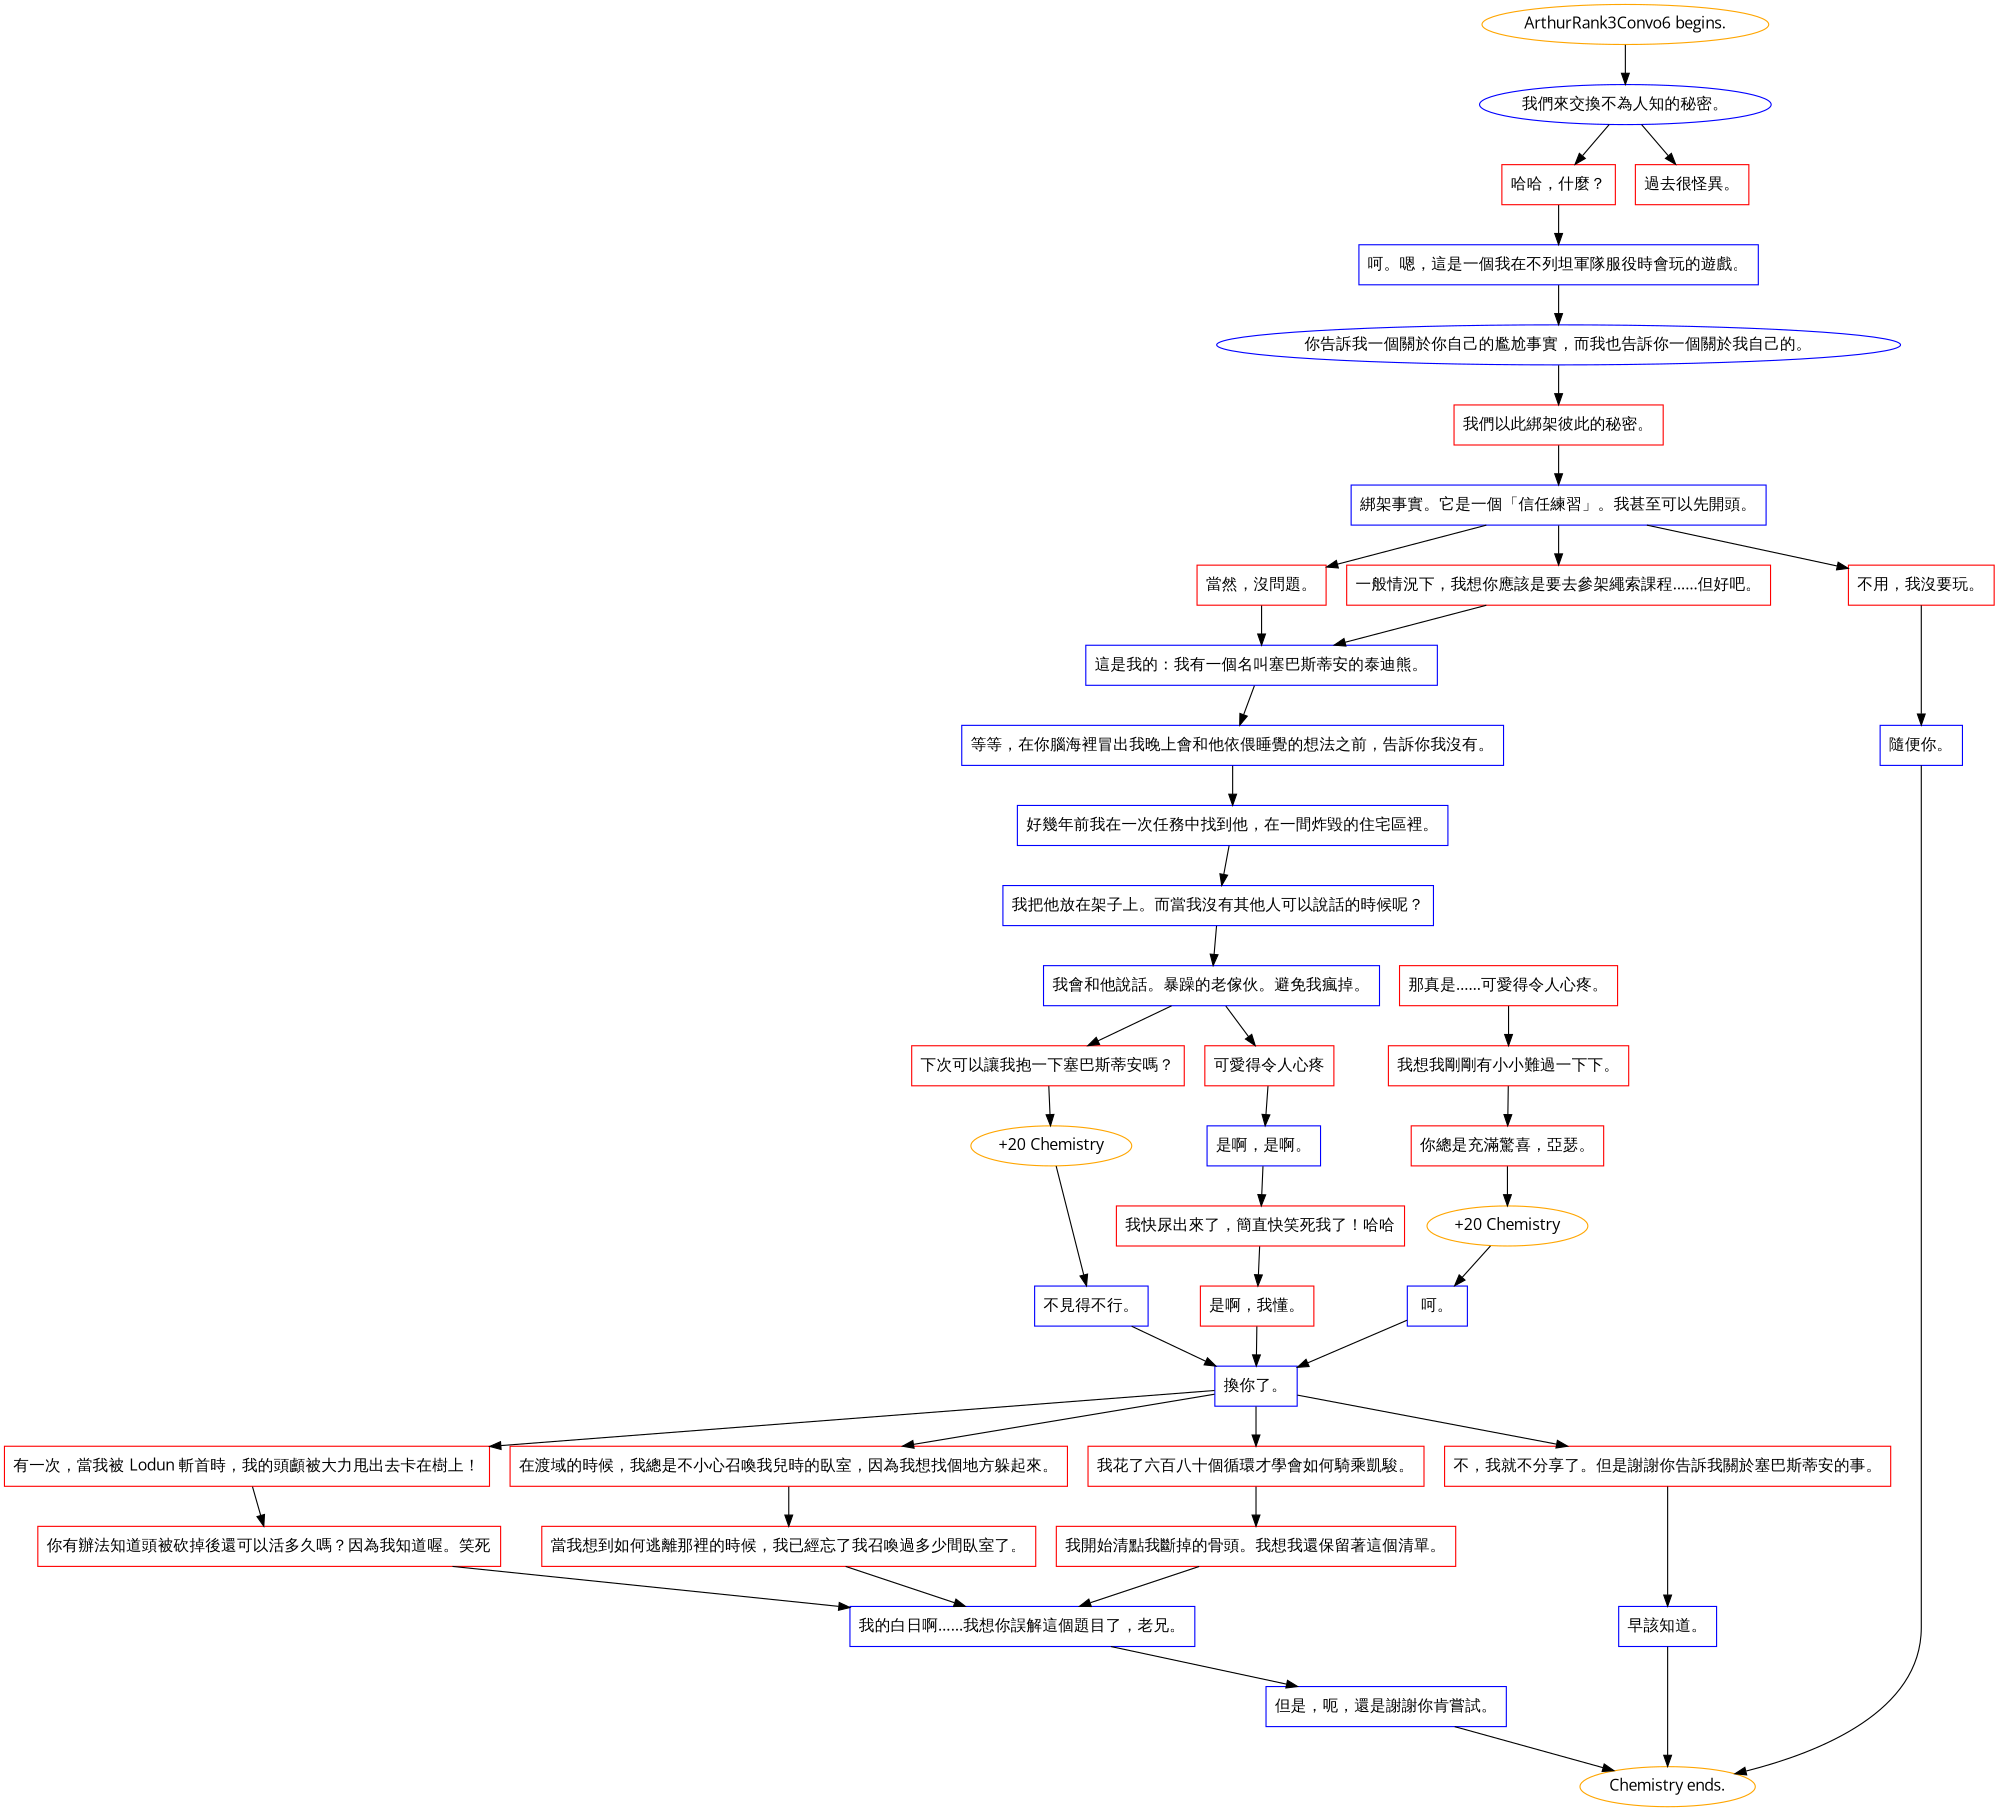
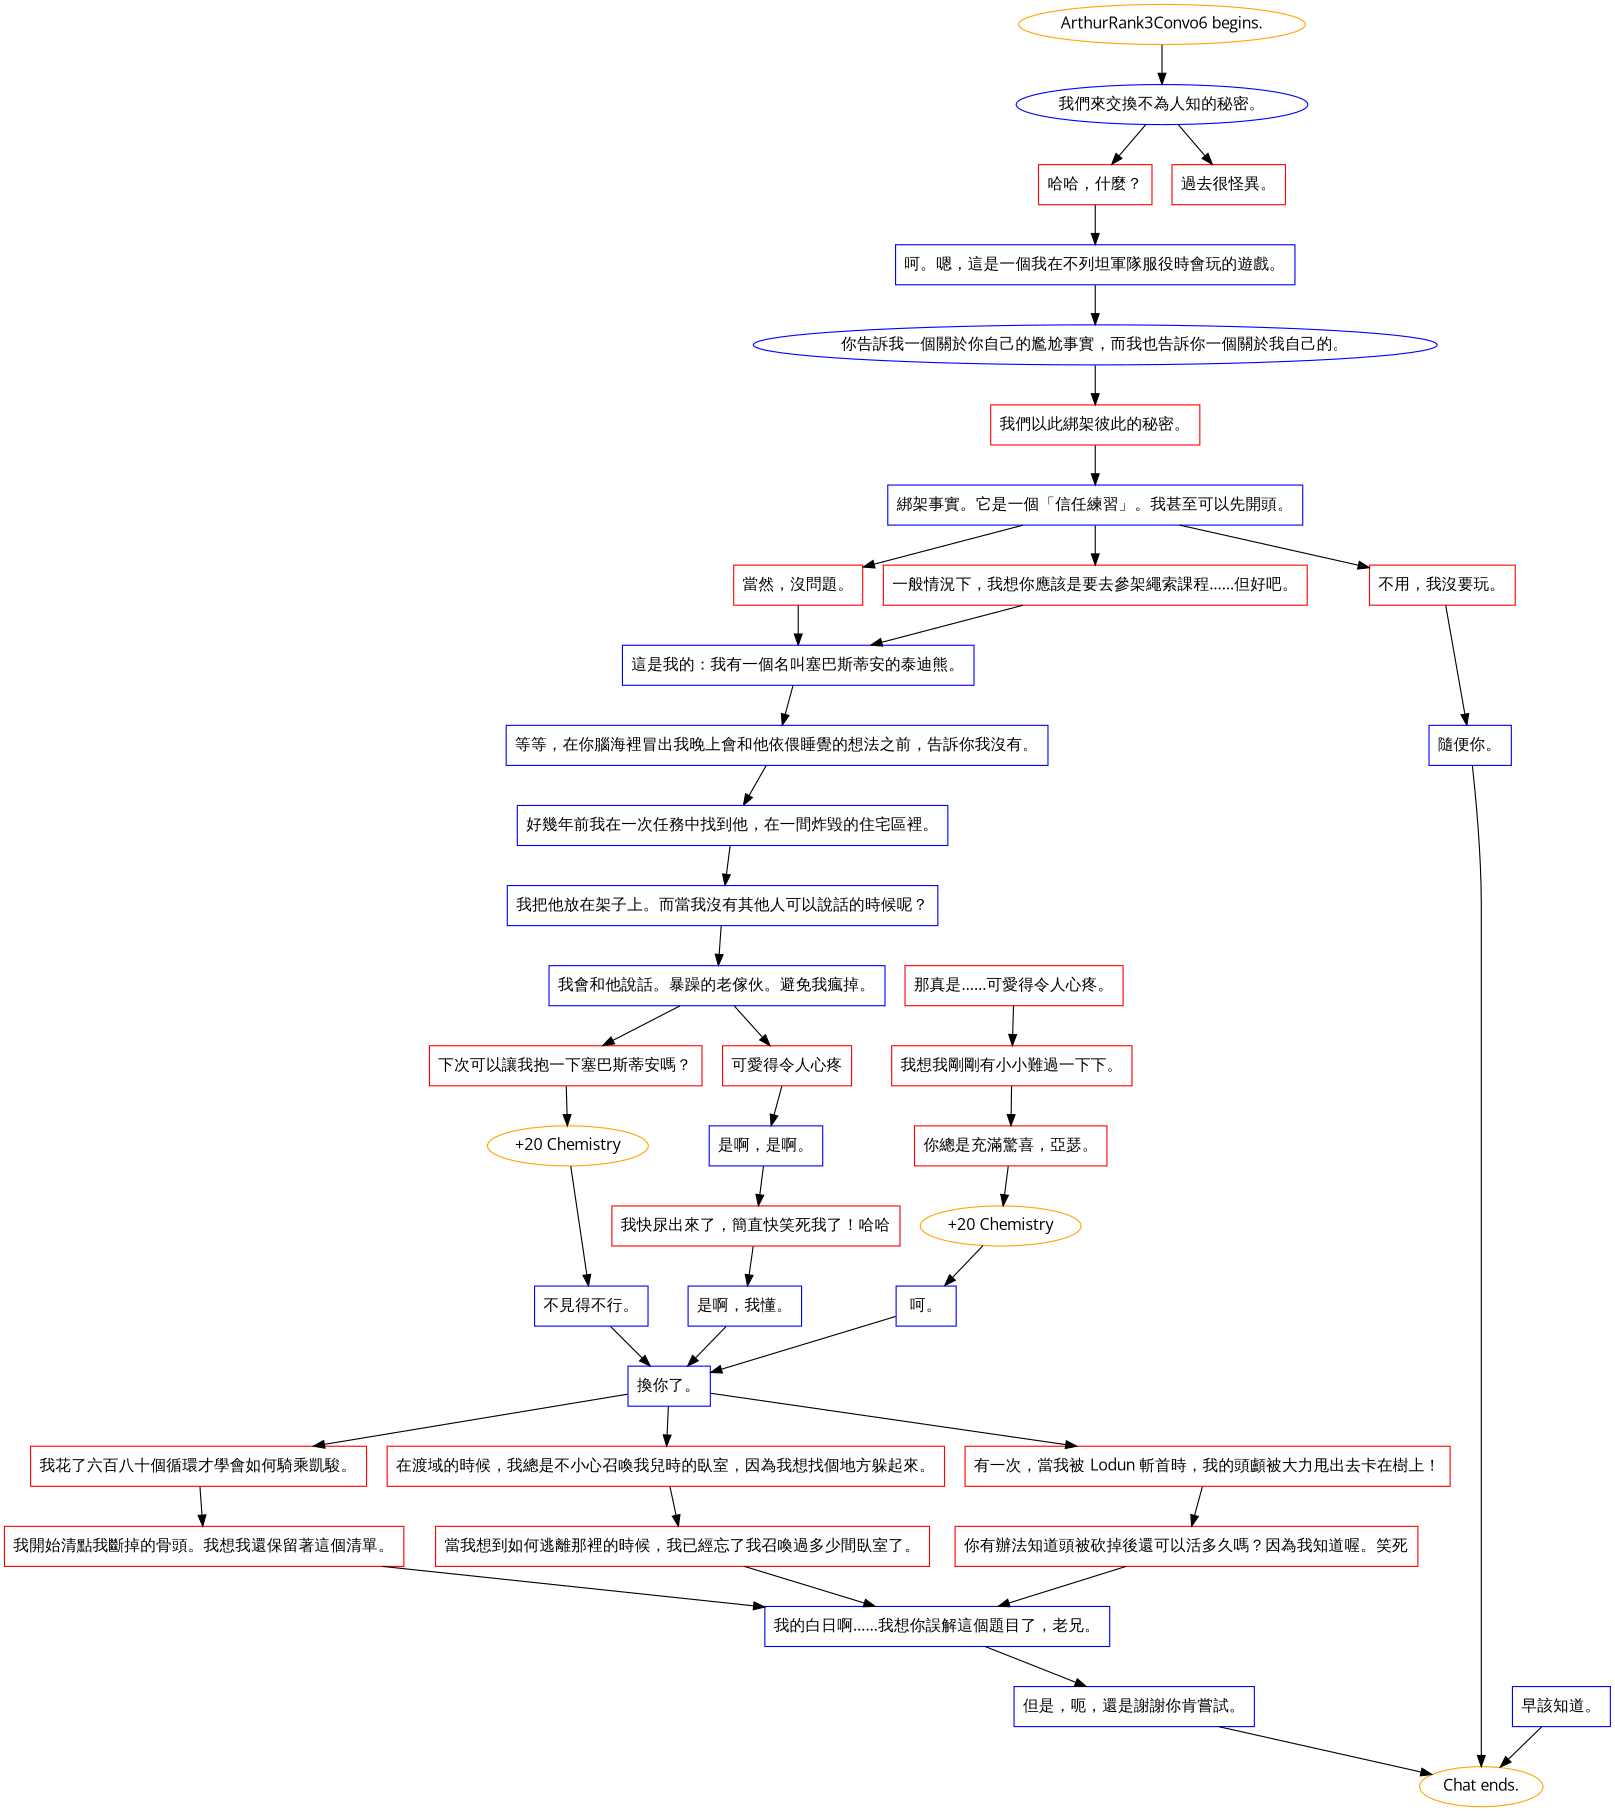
node "是啊，我懂。": color red -> blue
node "不，我就不分享了。但是謝謝你告訴我關於塞巴斯蒂安的事。": removed
node "Chemistry ends.": label "Chemistry ends." -> "Chat ends."
